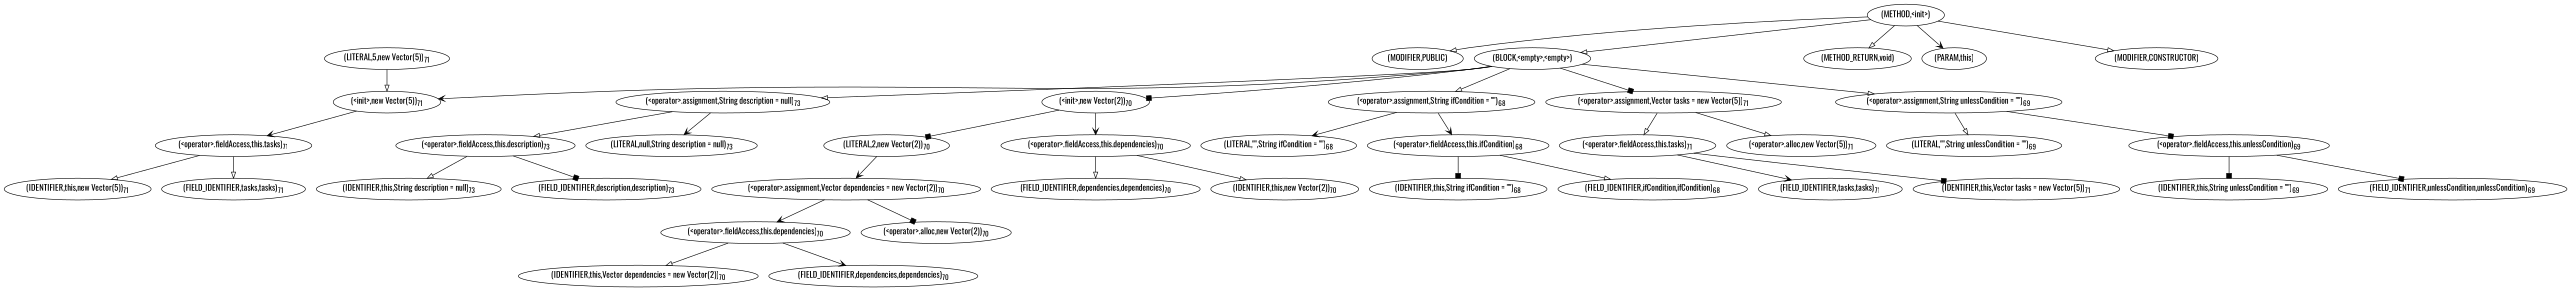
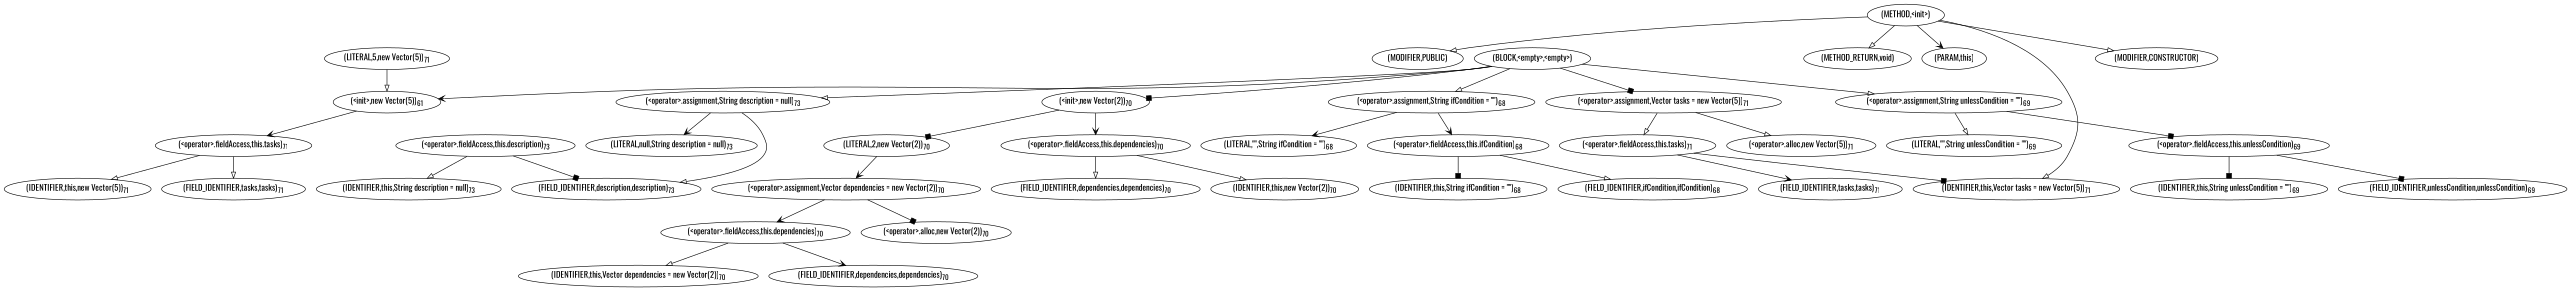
edge "(METHOD,<init>)" -> "(BLOCK,<empty>,<empty>)": now "(METHOD,<init>)" -> "(IDENTIFIER,this,Vector tasks = new Vector(5))"
node "(<init>,new Vector(5))": text "71" -> "61"
edge "(<operator>.assignment,String description = null)" -> "(<operator>.fieldAccess,this.description)": now "(<operator>.assignment,String description = null)" -> "(FIELD_IDENTIFIER,description,description)"
